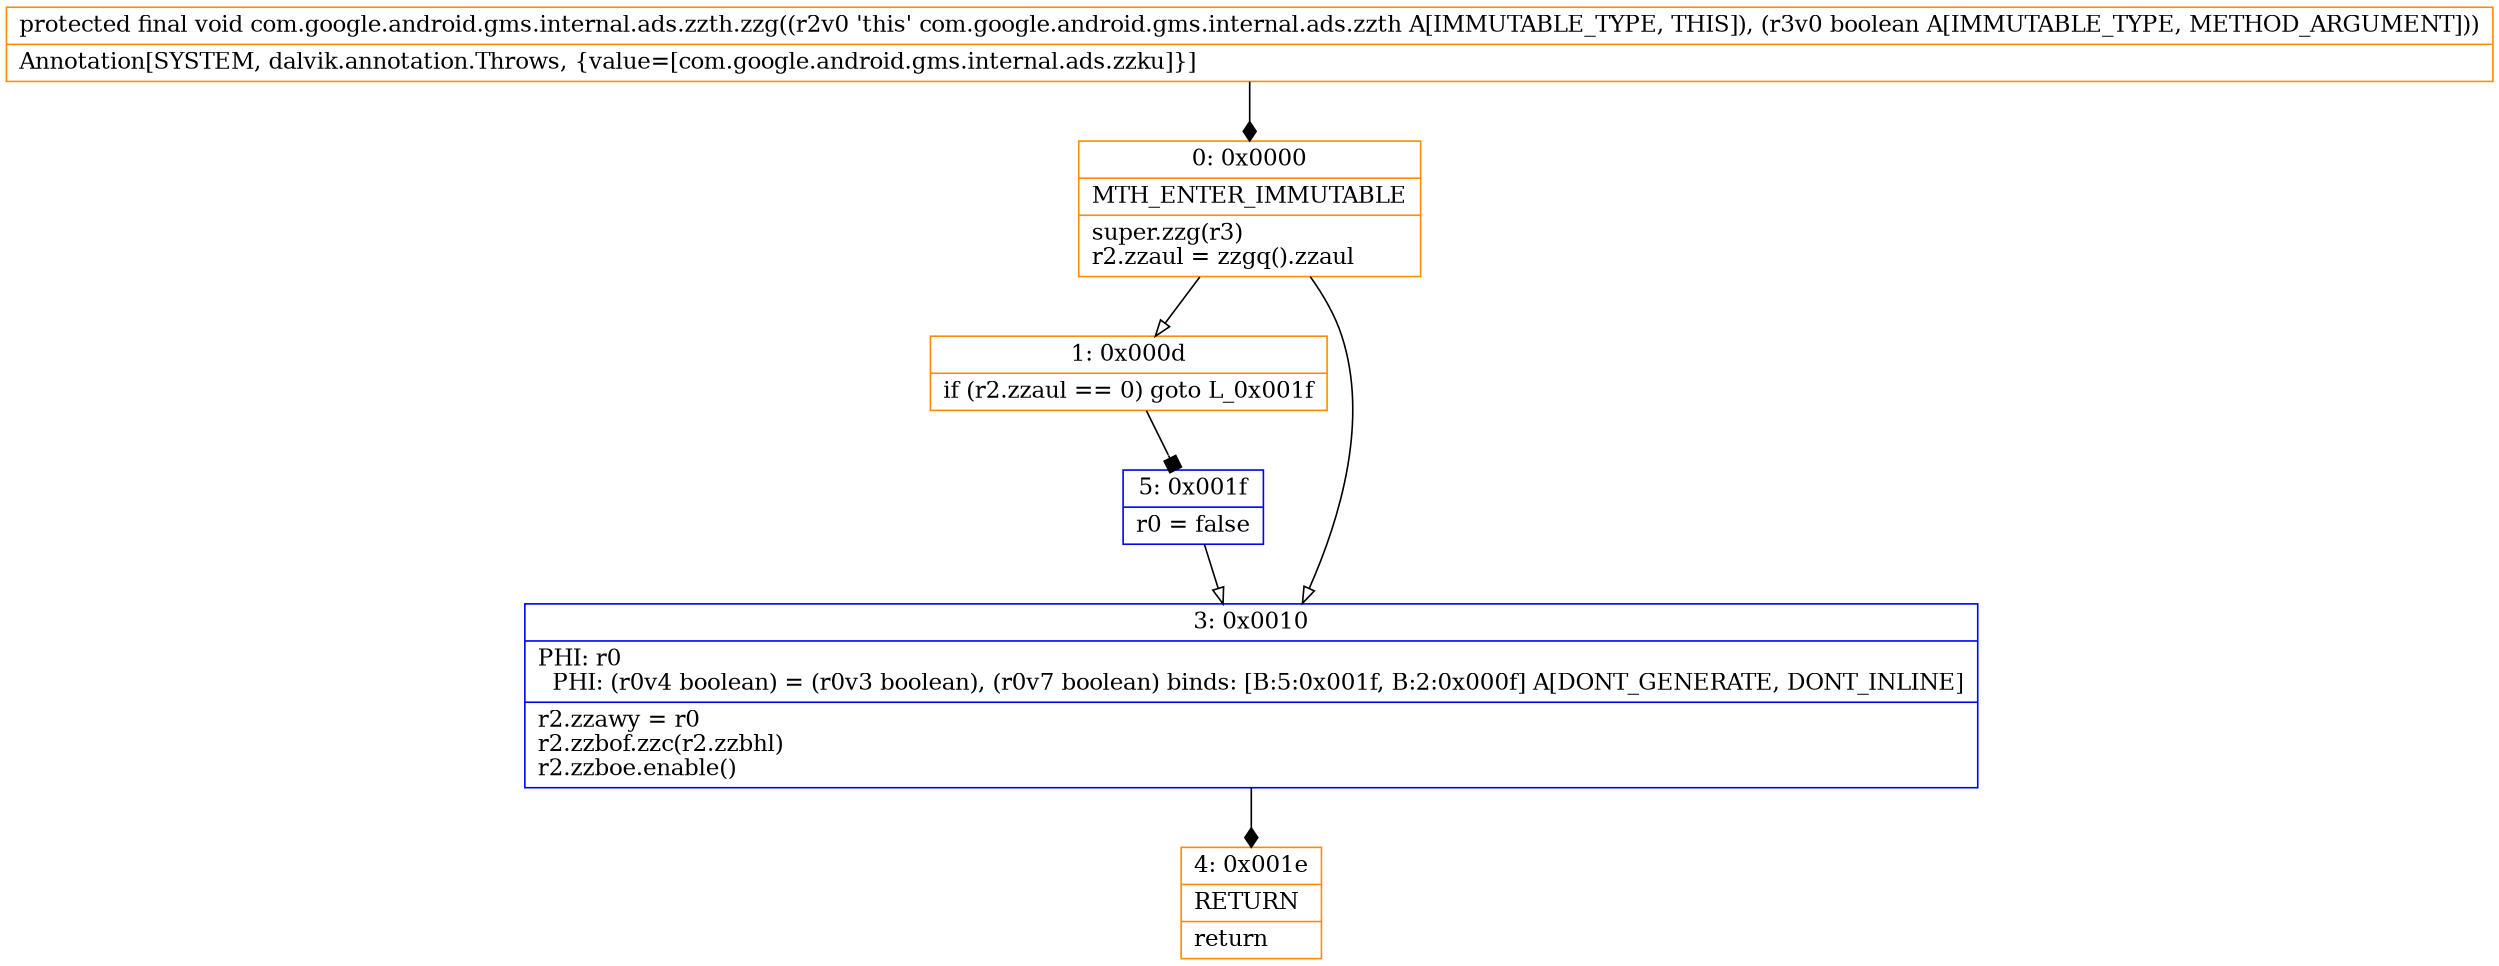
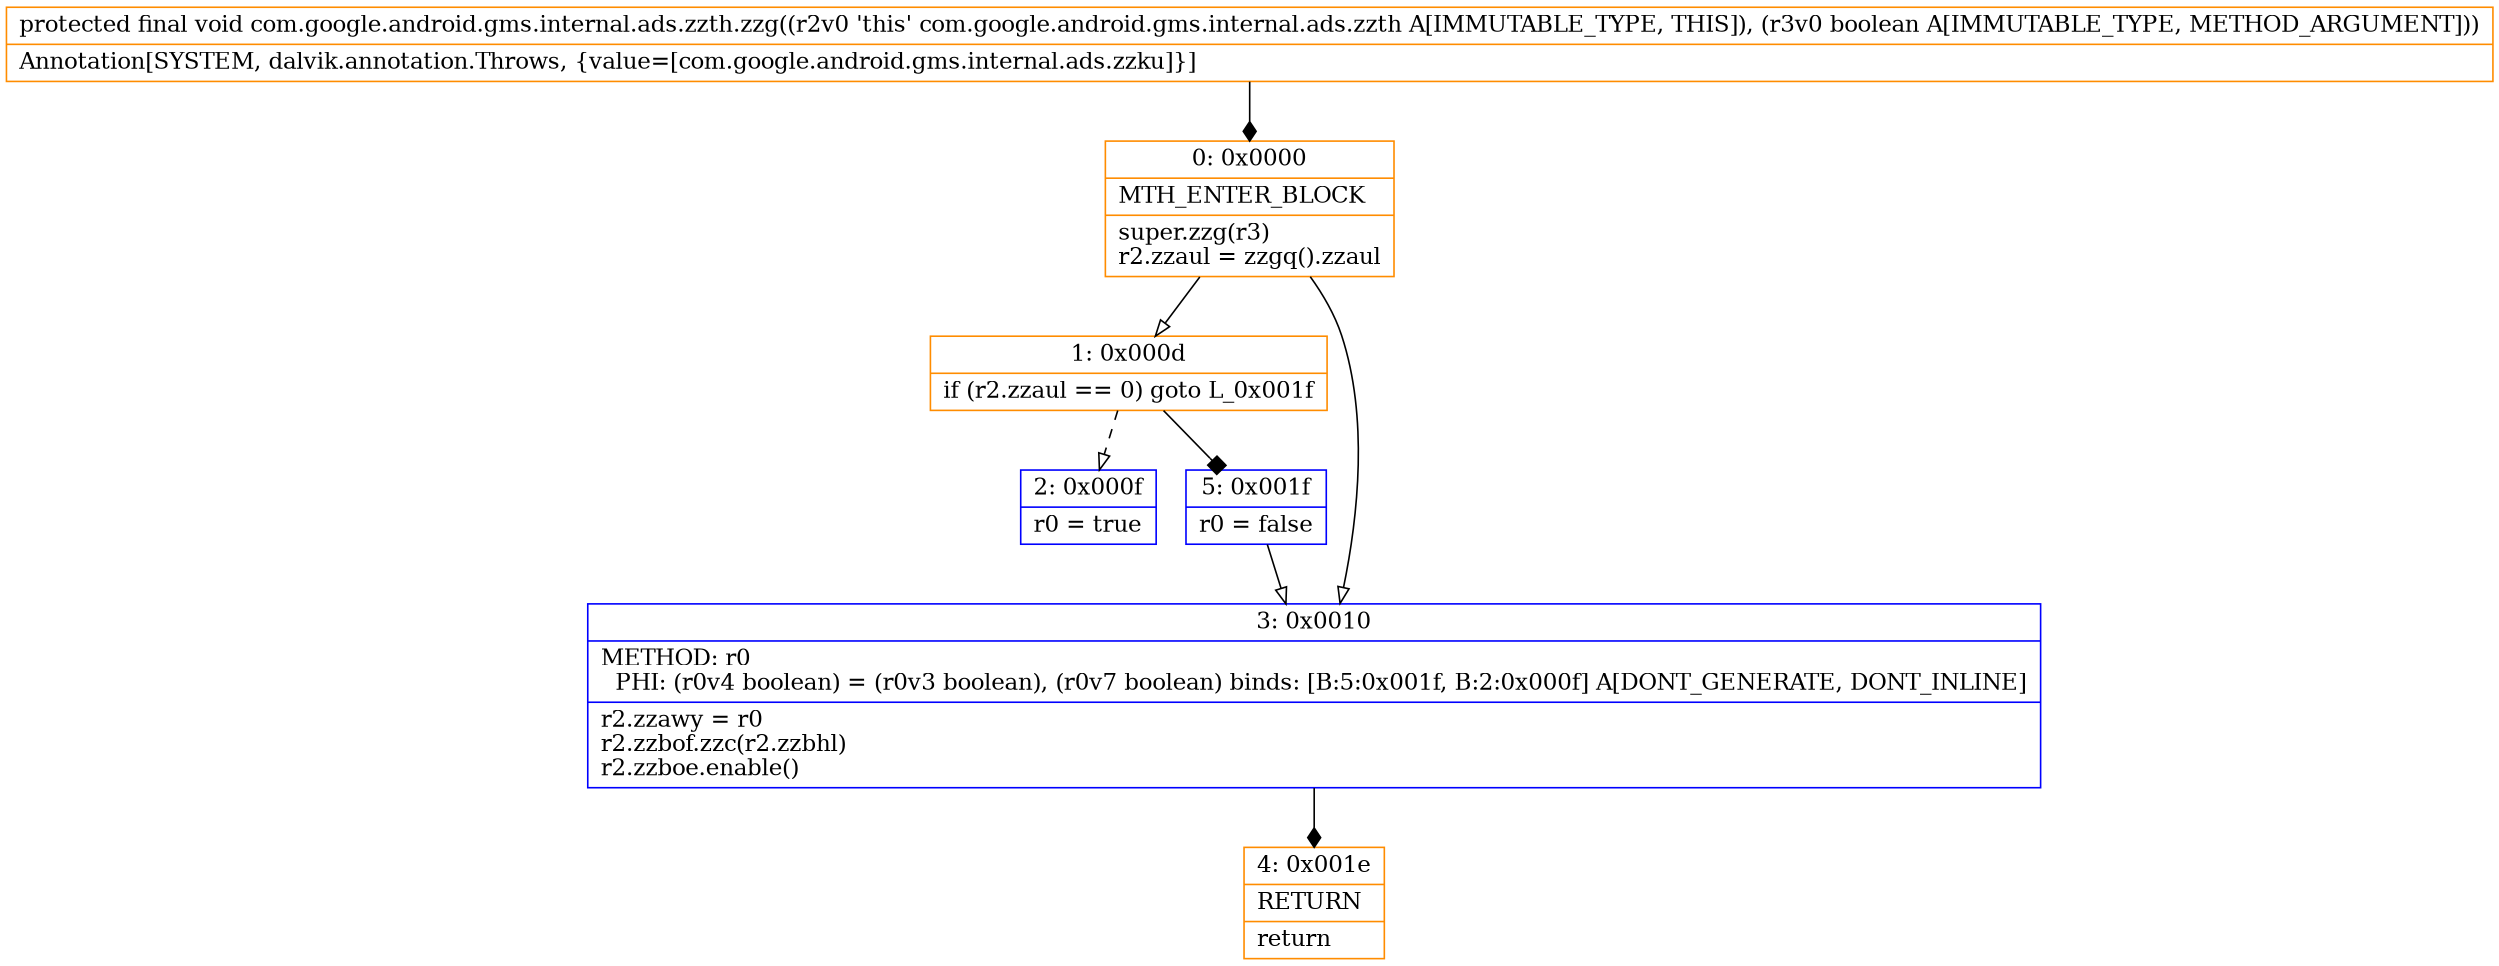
node "0: 0x0000": text "MTH_ENTER_IMMUTABLE" -> "MTH_ENTER_BLOCK"
node "2: 0x000f": added
node "3: 0x0010": text "PHI: r0" -> "METHOD: r0"
